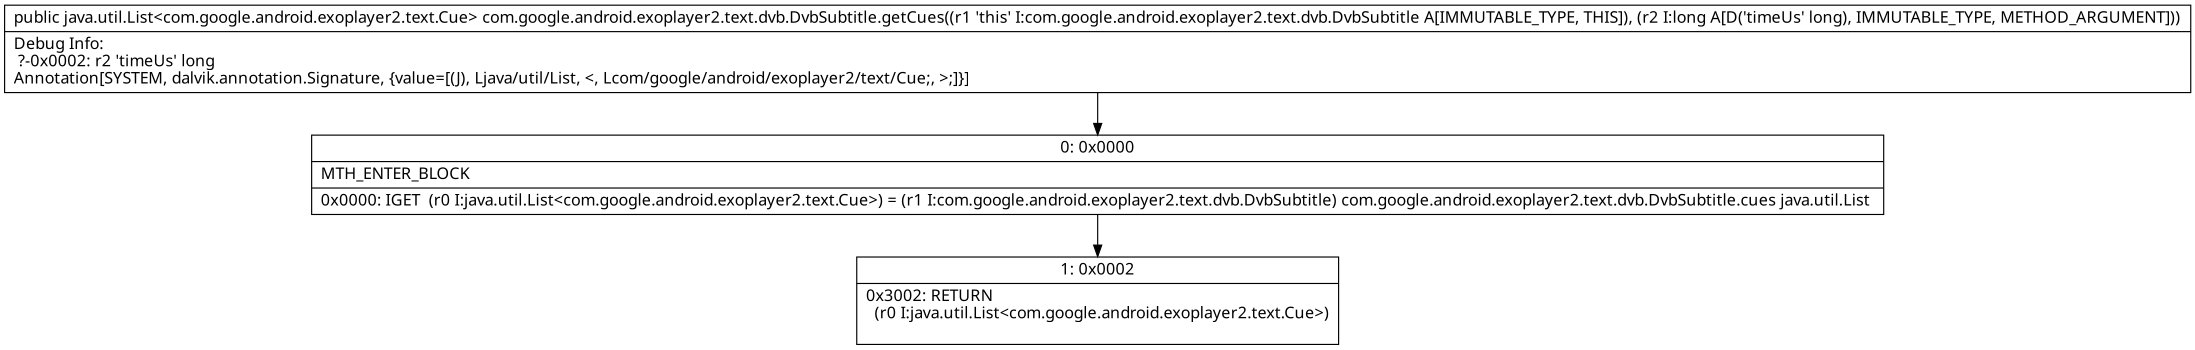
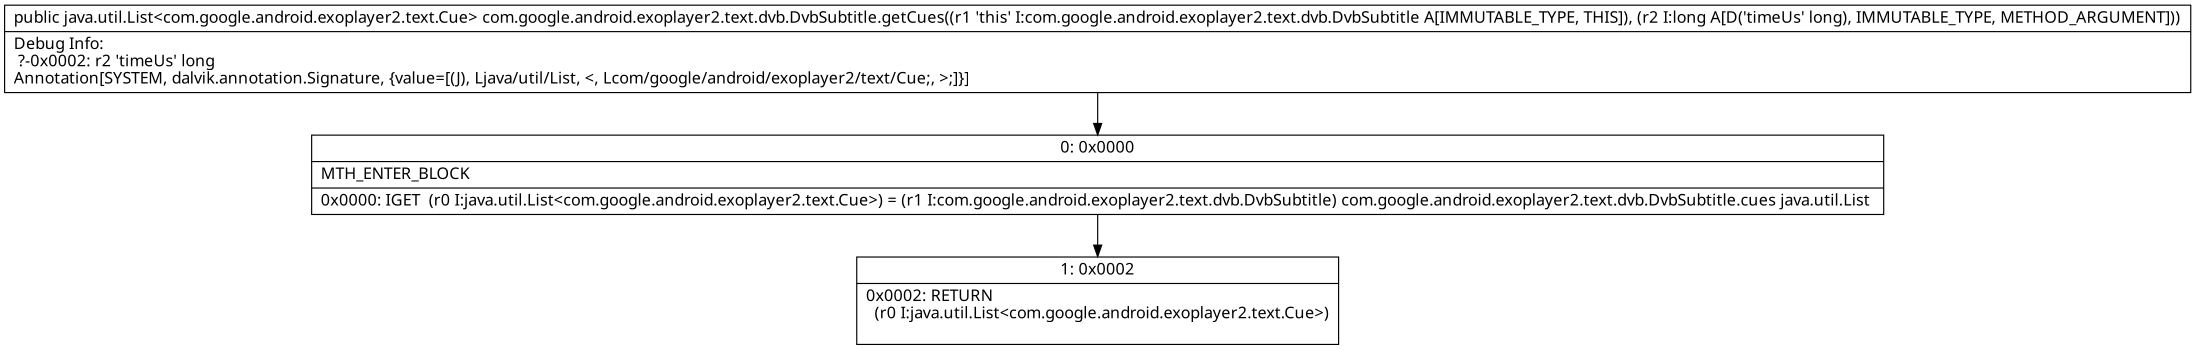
node "1: 0x0002": text "0x3002: RETURN" -> "0x0002: RETURN"
